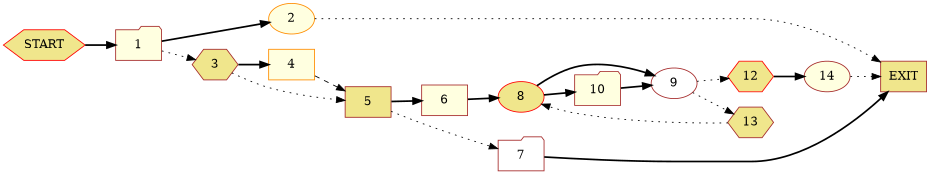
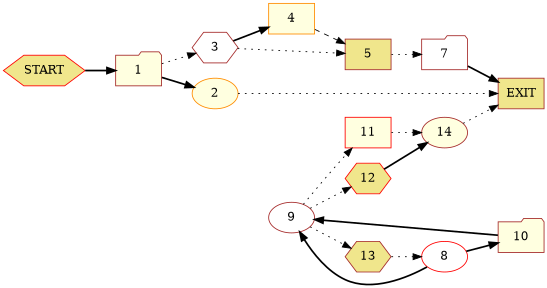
node "3": fillcolor khaki -> white
node "8": fillcolor khaki -> white
node "6": removed
node "11": added
